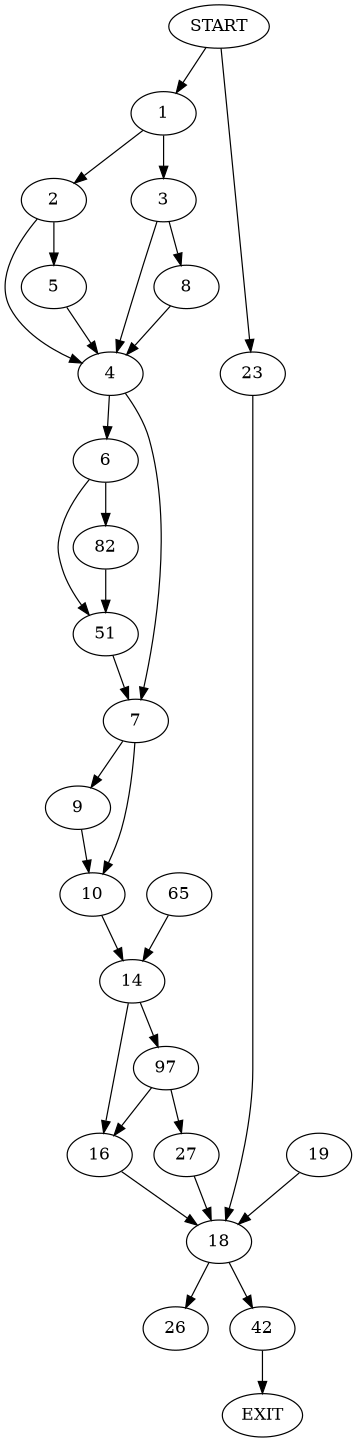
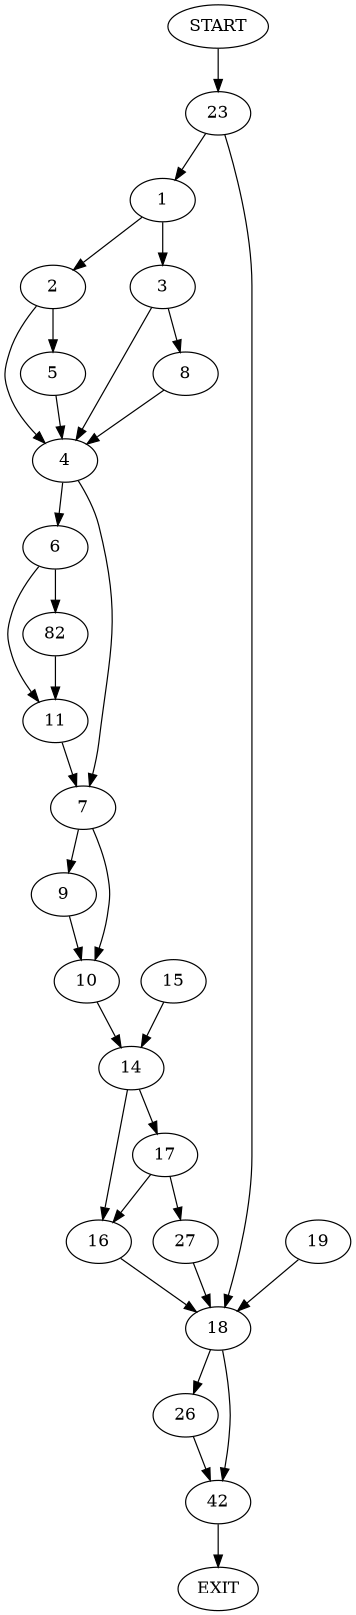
edge "START" -> "1": now "23" -> "1"
node "51": label "51" -> "11"
node "65": label "65" -> "15"
node "97": label "97" -> "17"
edge "26" -> "42": added
